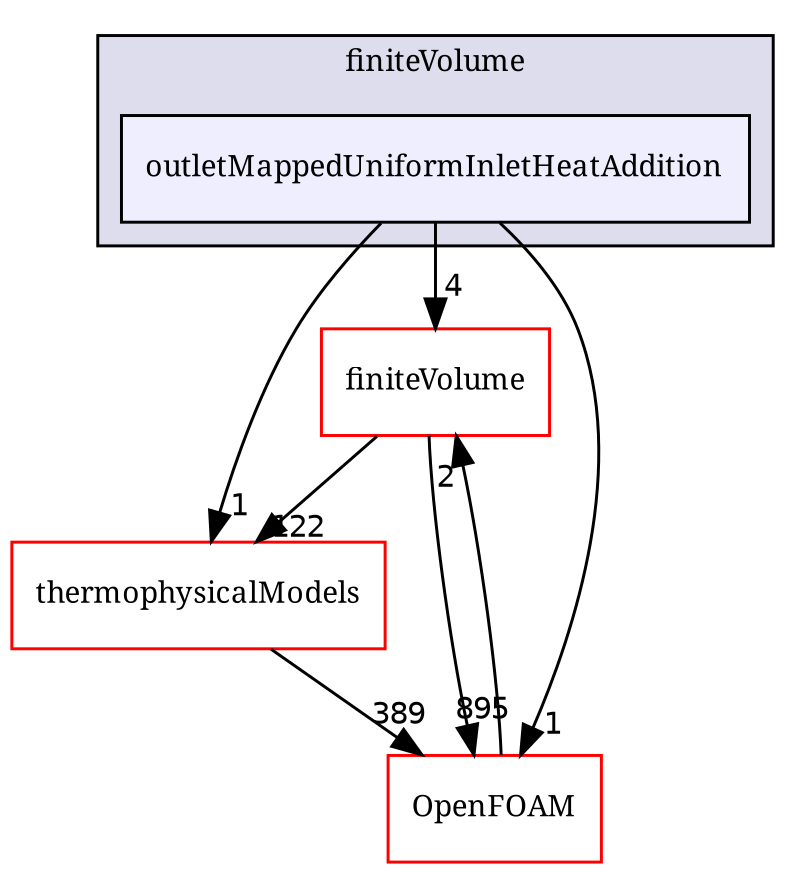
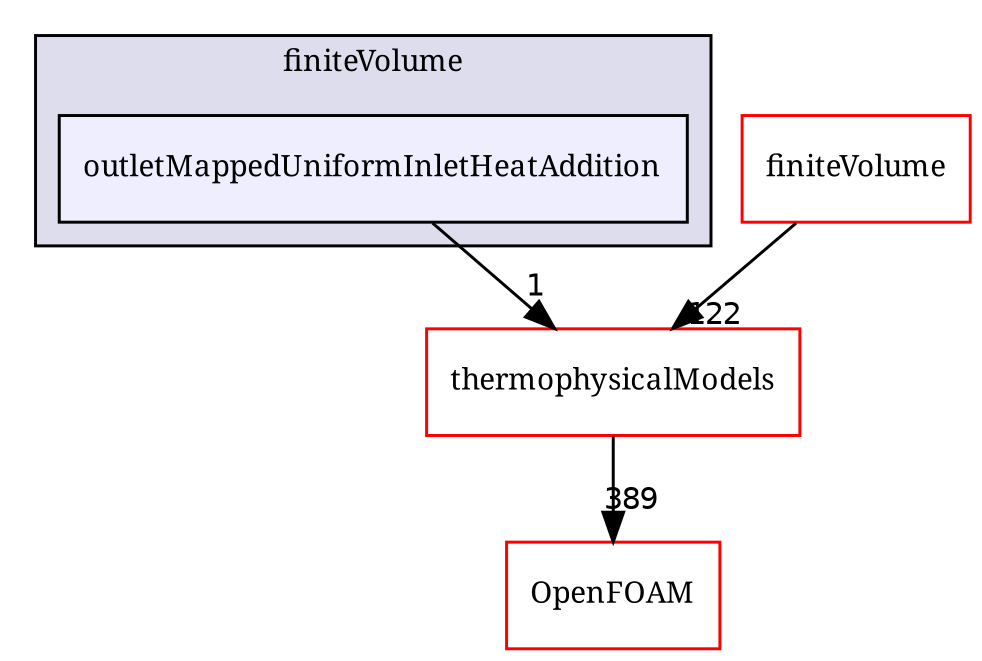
edge "outletMappedUniformInletHeatAddition" -> "finiteVolume": removed
edge "outletMappedUniformInletHeatAddition" -> "OpenFOAM": removed
edge "finiteVolume" -> "OpenFOAM": removed
edge "OpenFOAM" -> "finiteVolume": removed
